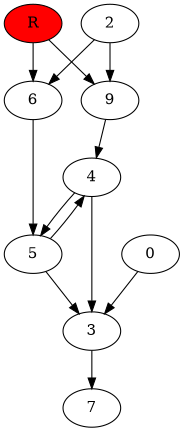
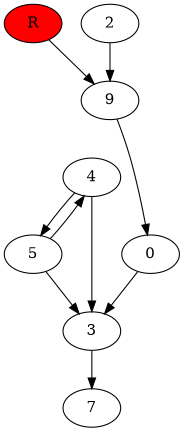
node "6": removed
edge "9" -> "4": now "9" -> "0"
